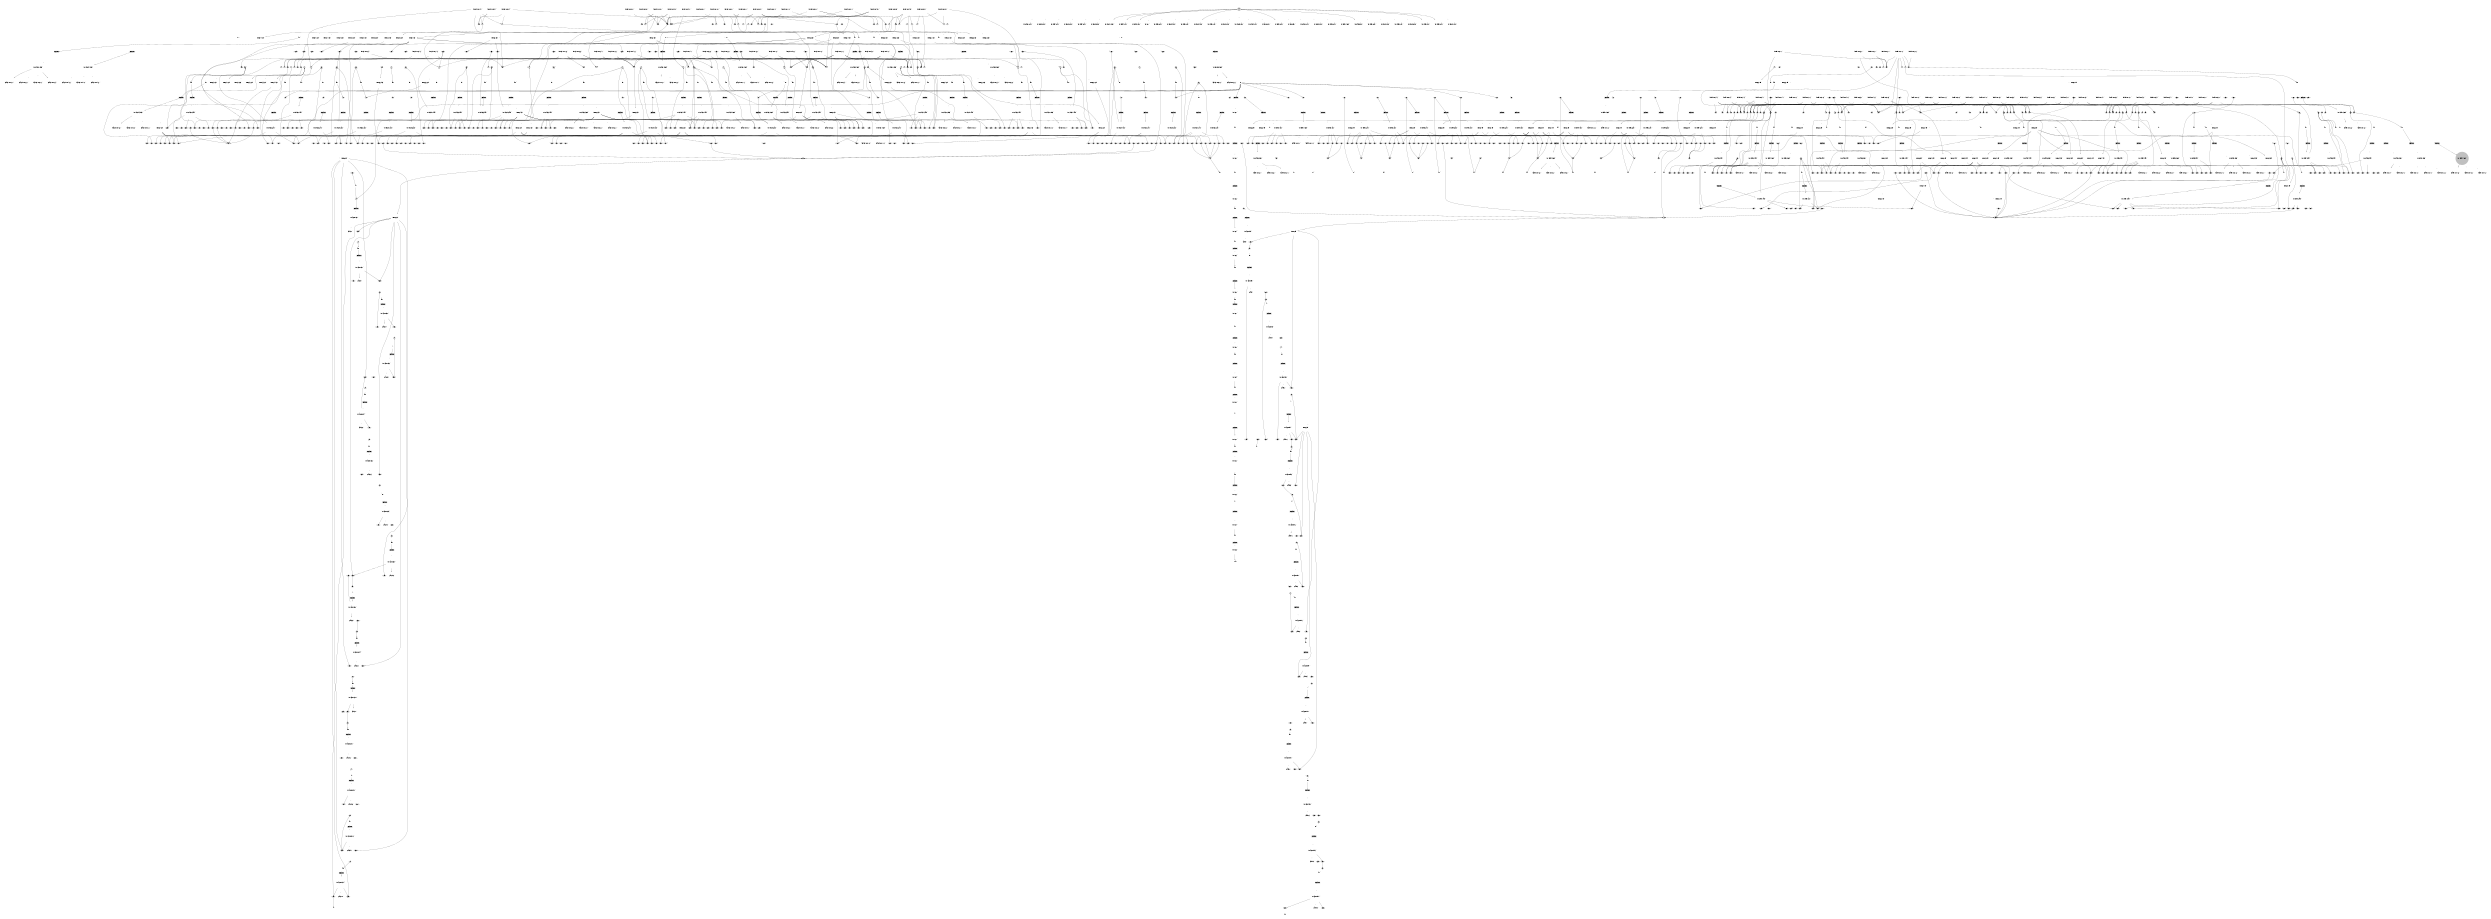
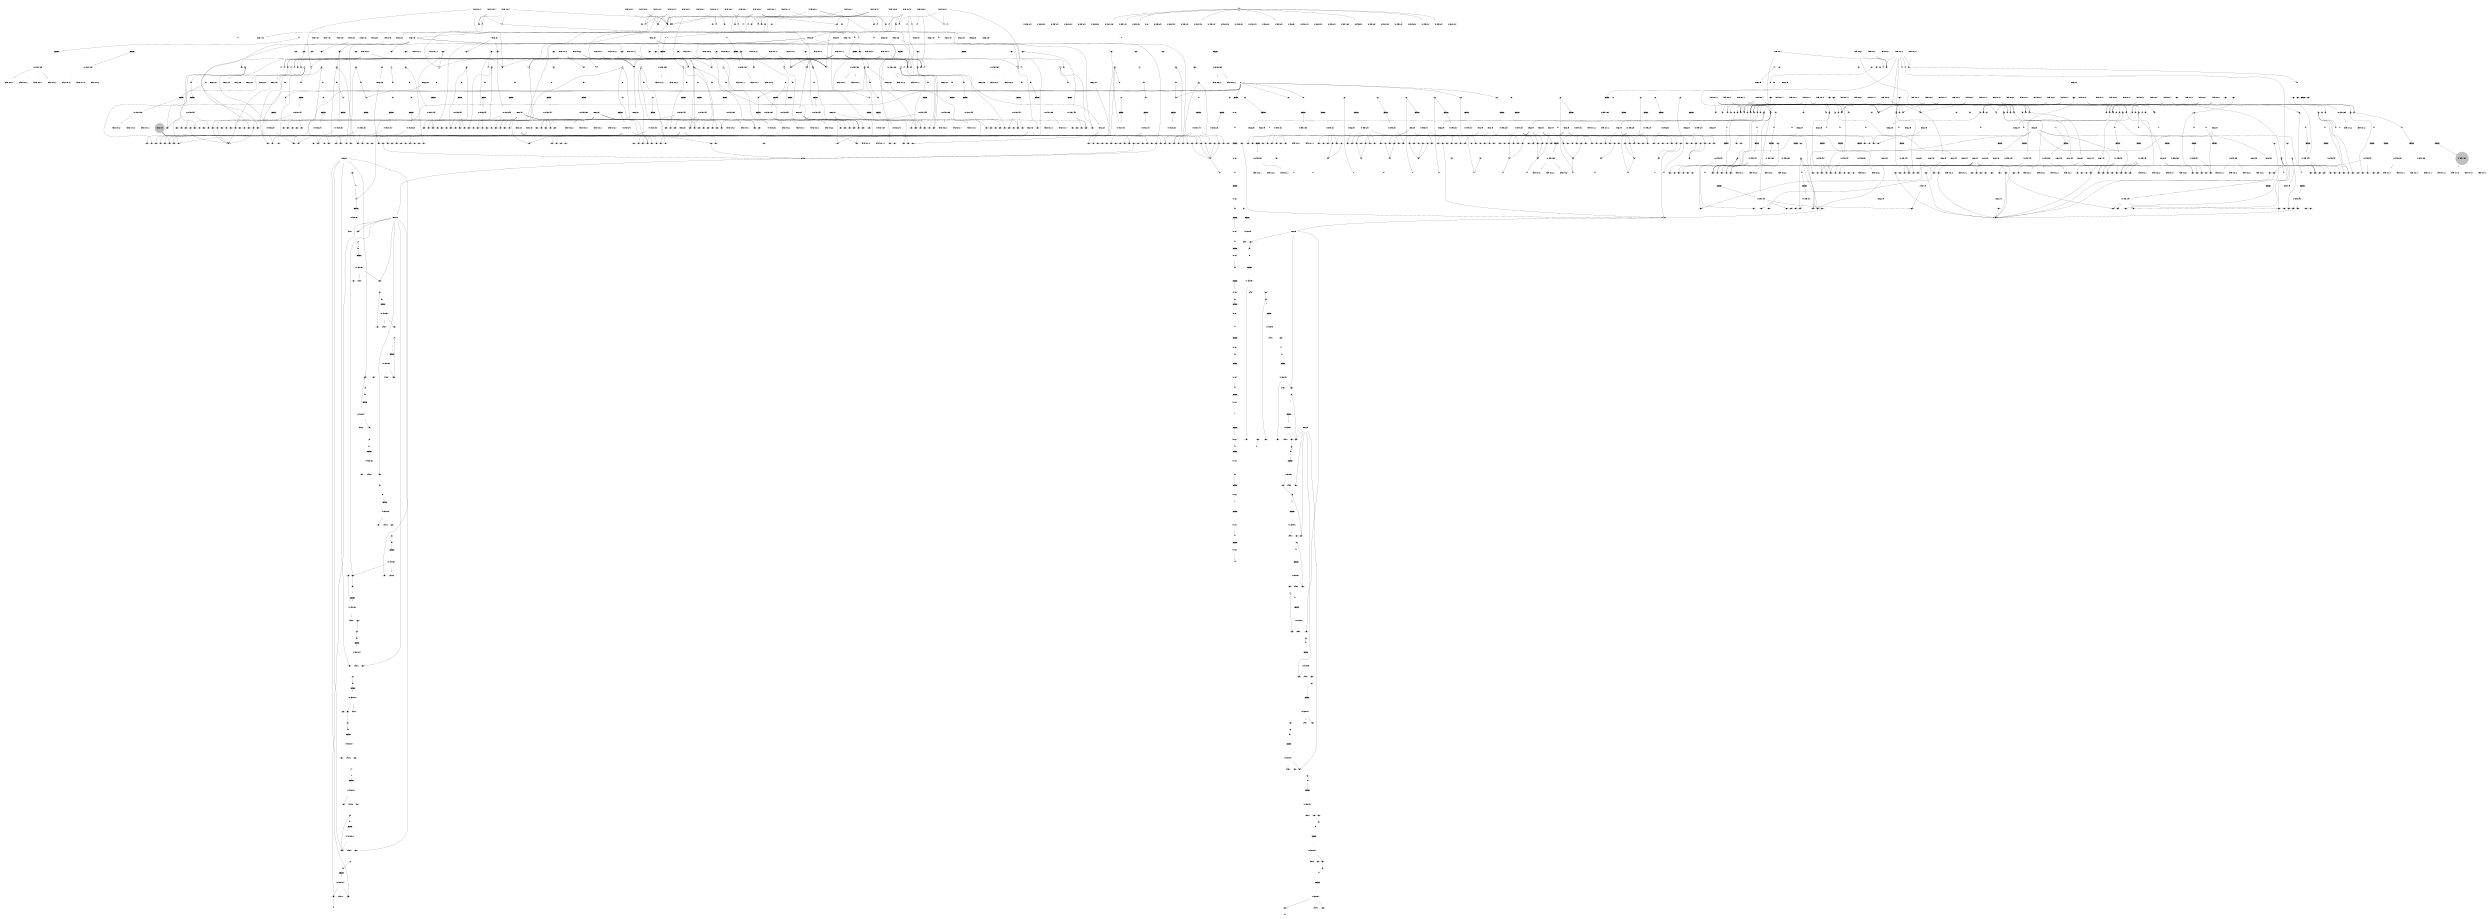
node "( next_tmp0 4 right )": fillcolor white -> grey
